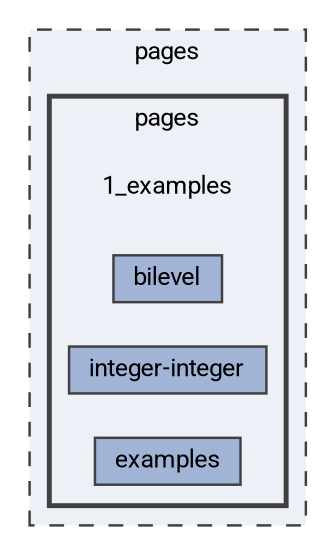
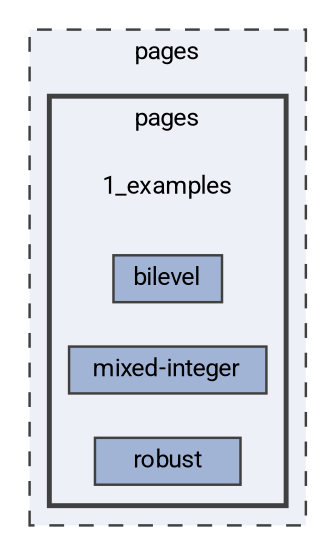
node "integer-integer": label "integer-integer" -> "mixed-integer"
node "examples": label "examples" -> "robust"
